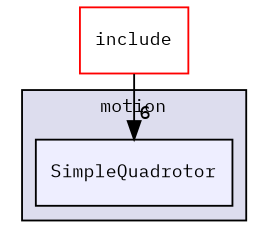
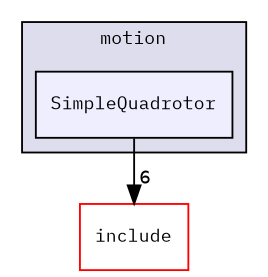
edge "include" -> "SimpleQuadrotor": reversed
